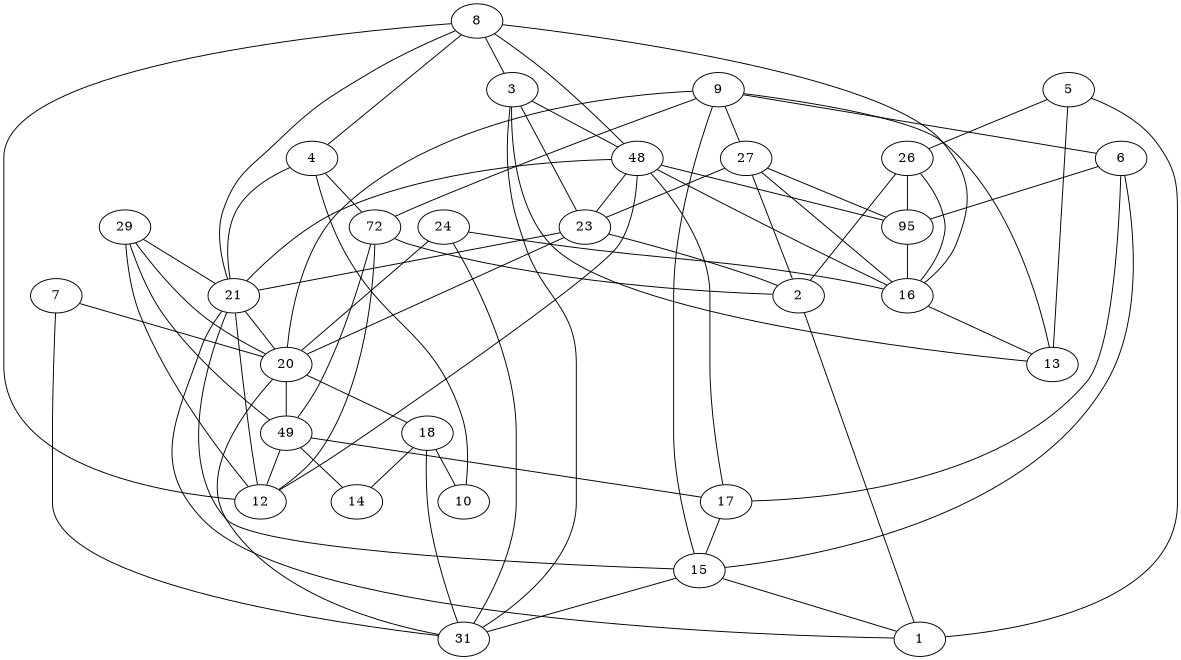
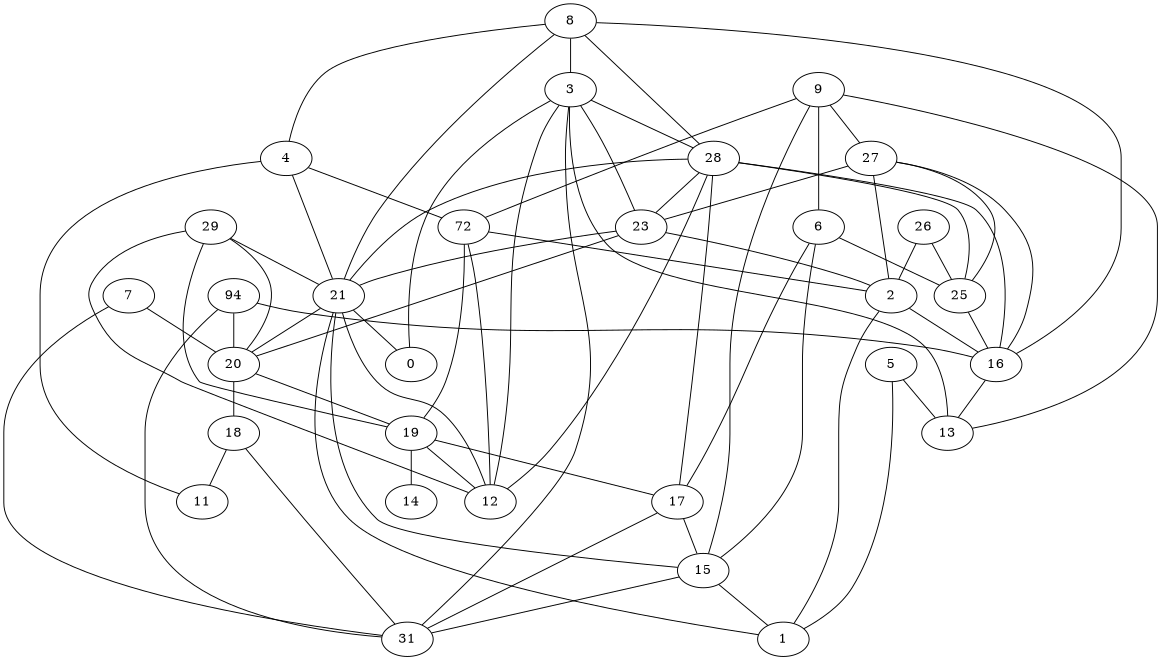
edge "5" -- "26": removed
edge "9" -- "20": removed
node "48": label "48" -> "28"
edge "8" -- "12": now "3" -- "12"
node "24": label "24" -> "94"
node "95": label "95" -> "25"
edge "26" -- "16": now "2" -- "16"
node "0": added
node "49": label "49" -> "19"
edge "18" -- "14": removed
node "10": label "10" -> "11"
edge "20" -- "31": now "17" -- "31"
